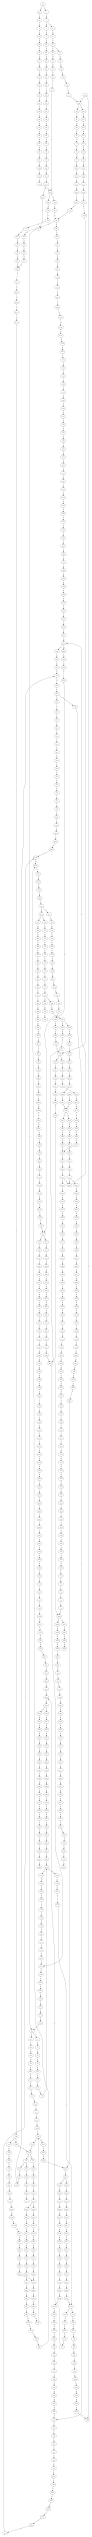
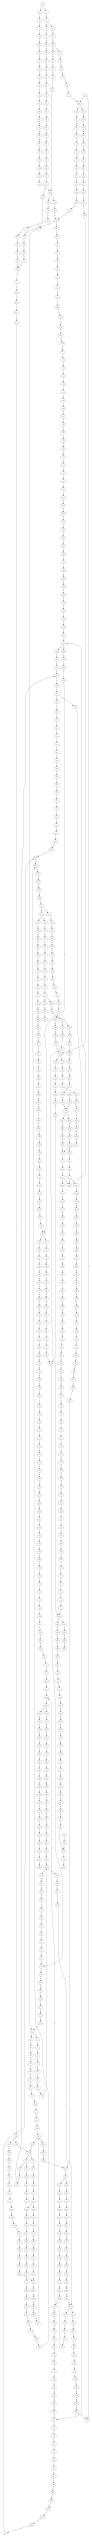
edge "S743" -> "S745": now "S743" -> "S749"
